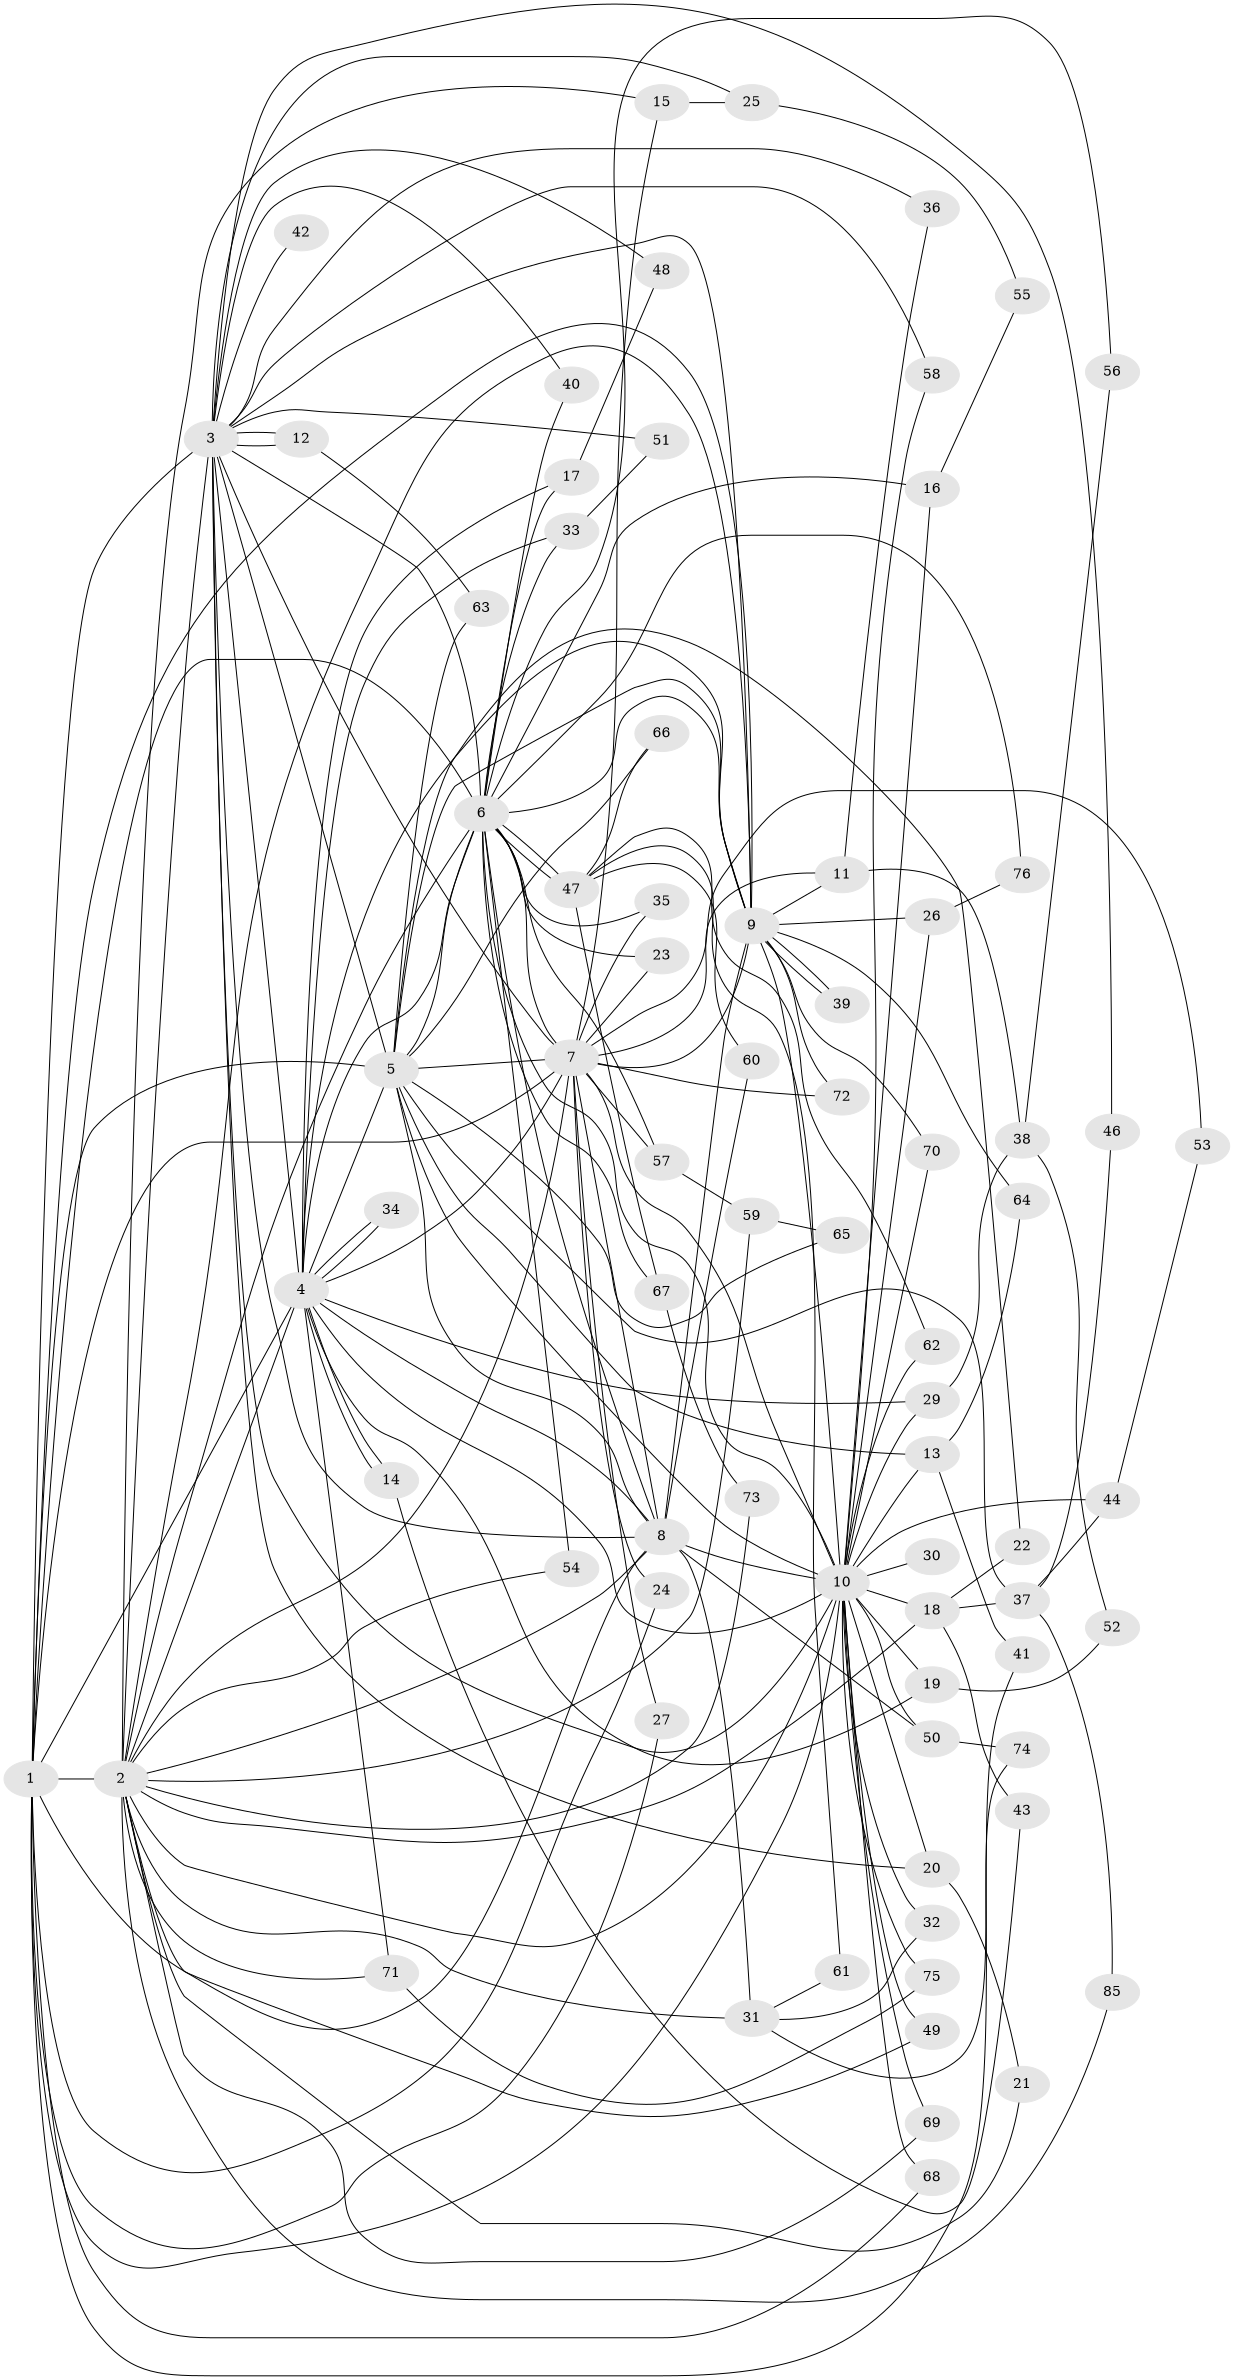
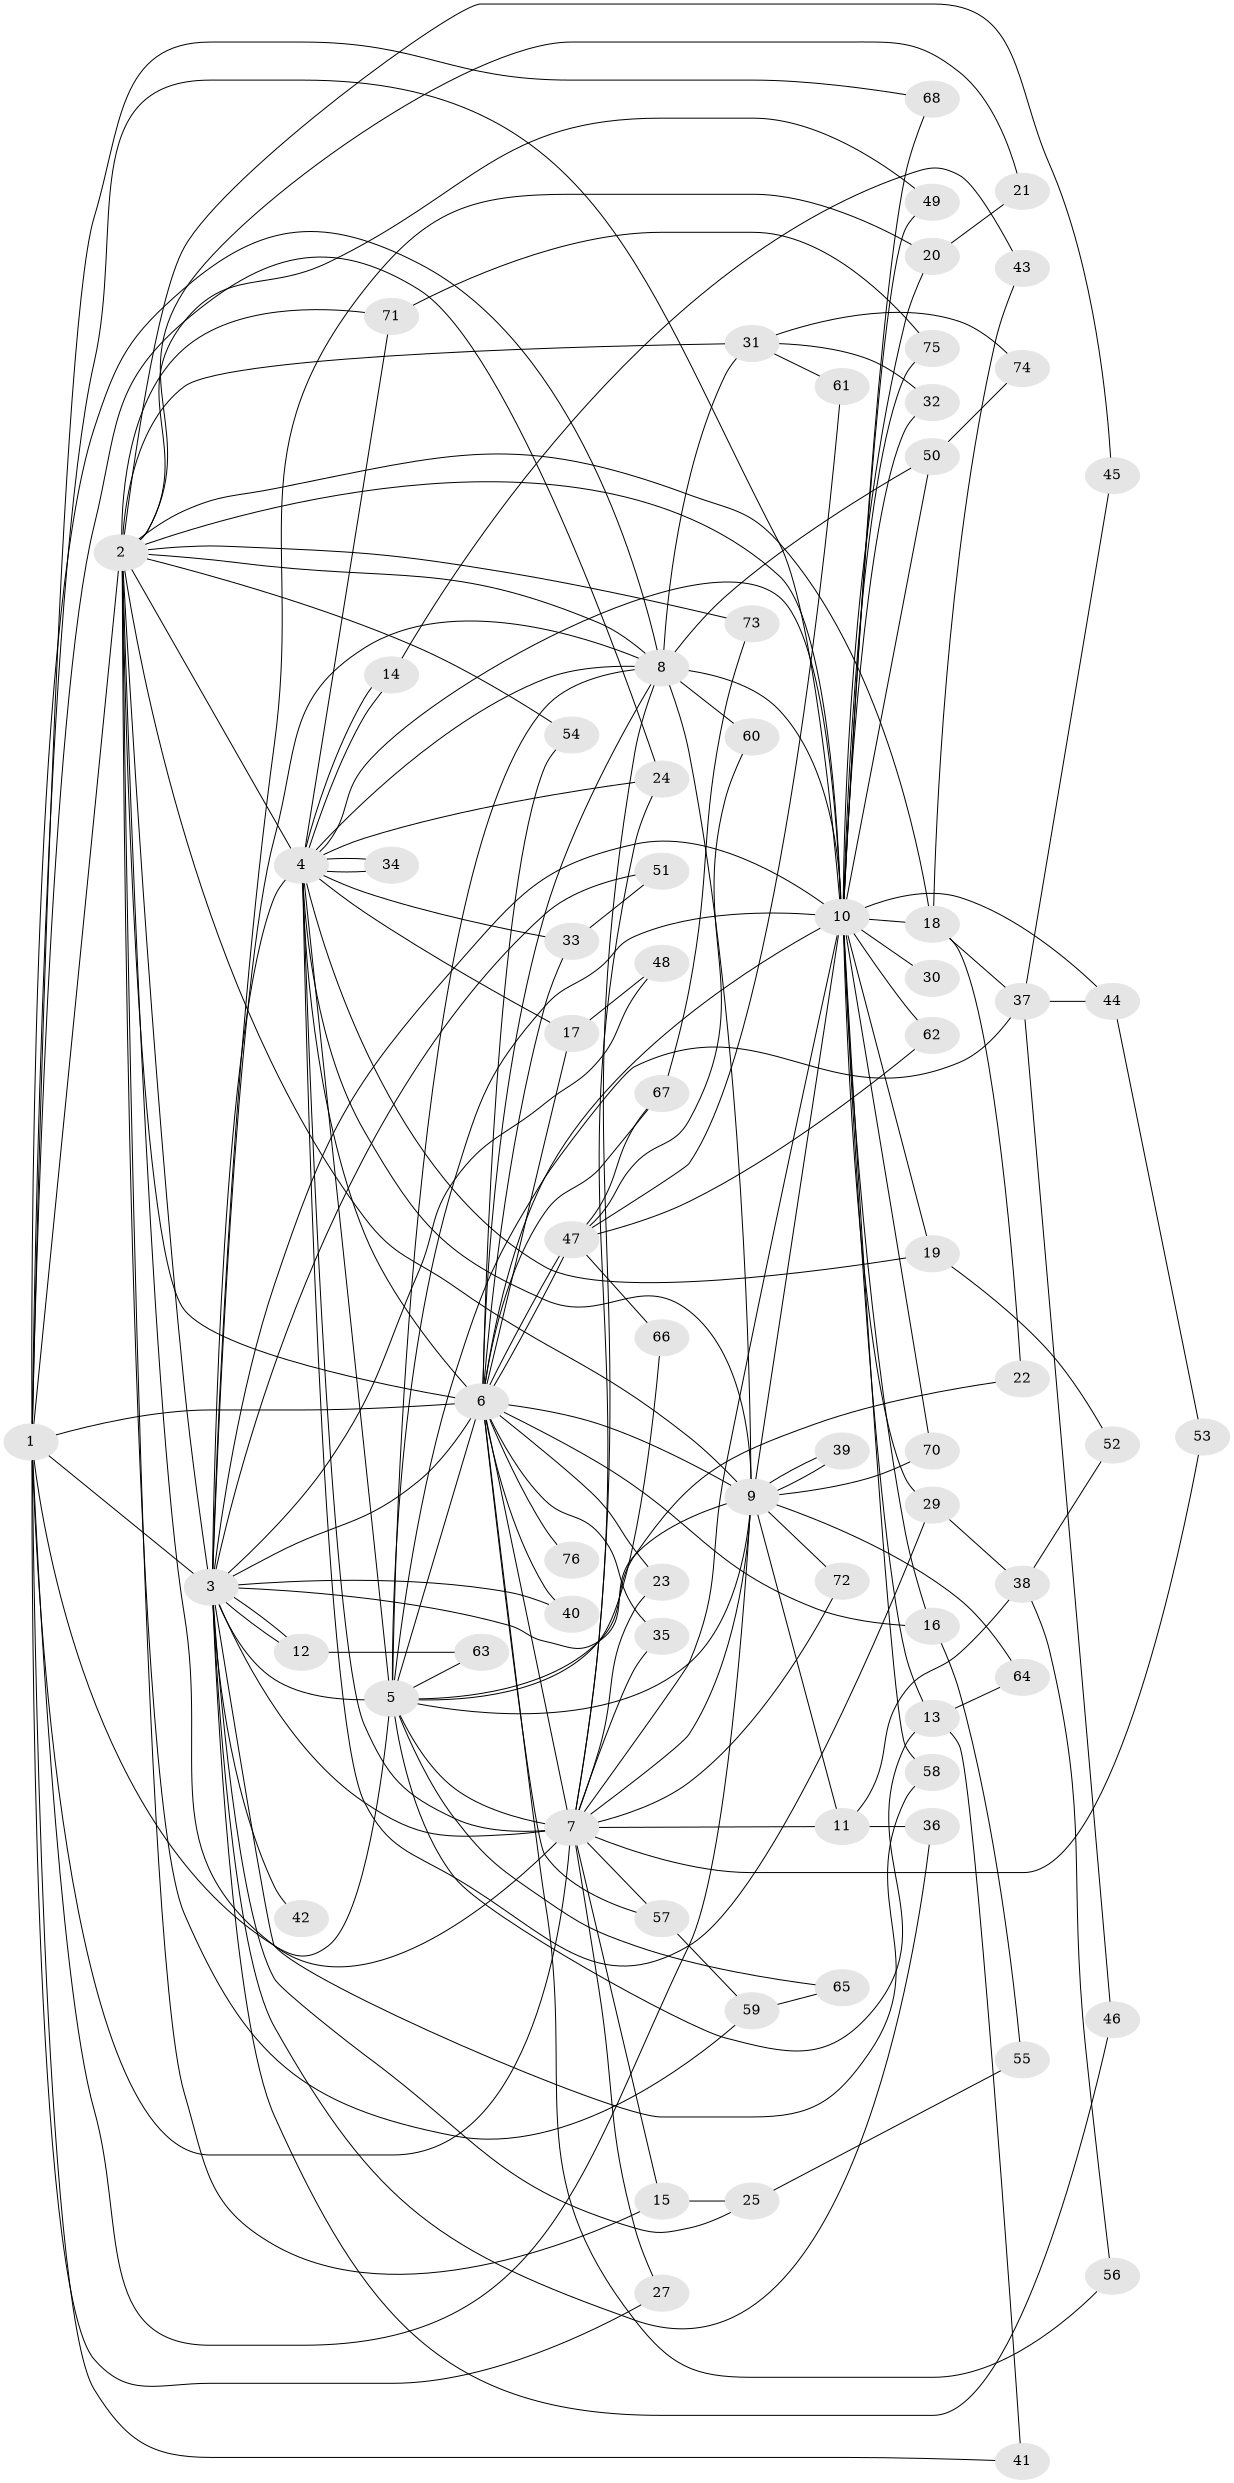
node "26": removed
edge "4" -- "1": now "4" -- "24"
node "85": label "85" -> "45"
node "69": removed
